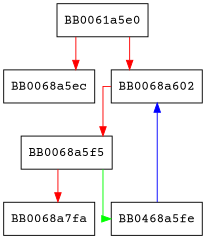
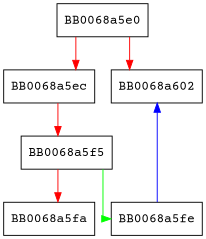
node "BB0061a5e0": label "BB0061a5e0" -> "BB0068a5e0"
edge "BB0068a602" -> "BB0068a5f5": now "BB0068a5ec" -> "BB0068a5f5"
node "BB0068a7fa": label "BB0068a7fa" -> "BB0068a5fa"
node "BB0468a5fe": label "BB0468a5fe" -> "BB0068a5fe"
